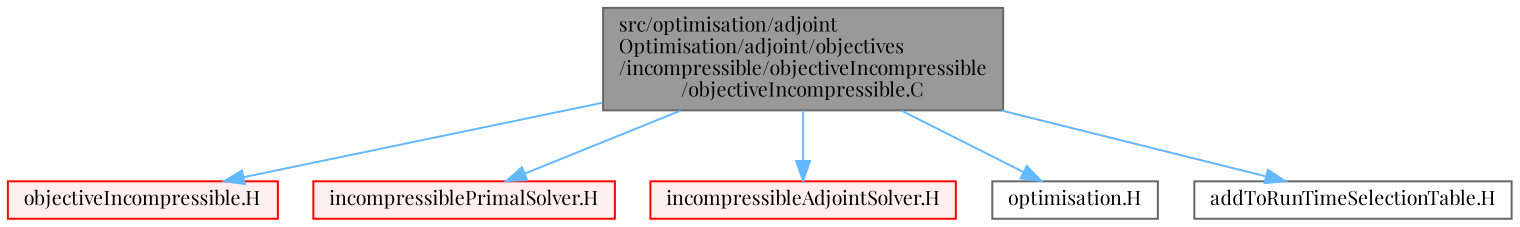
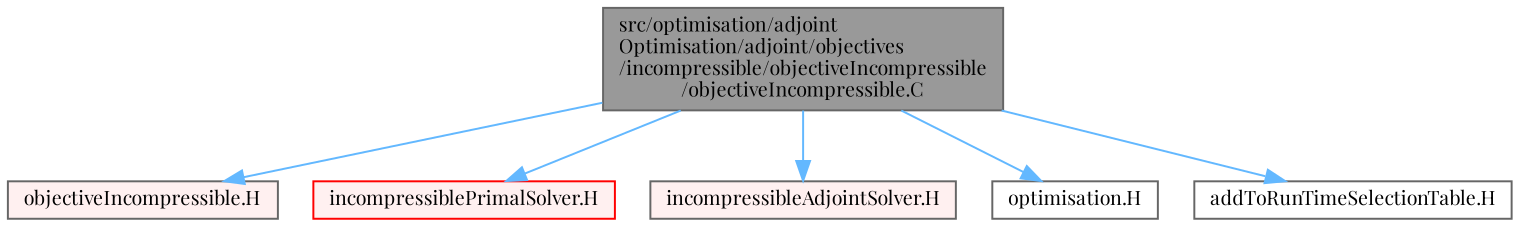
node "objectiveIncompressible.H": color red -> grey40
node "incompressibleAdjointSolver.H": color red -> grey40
